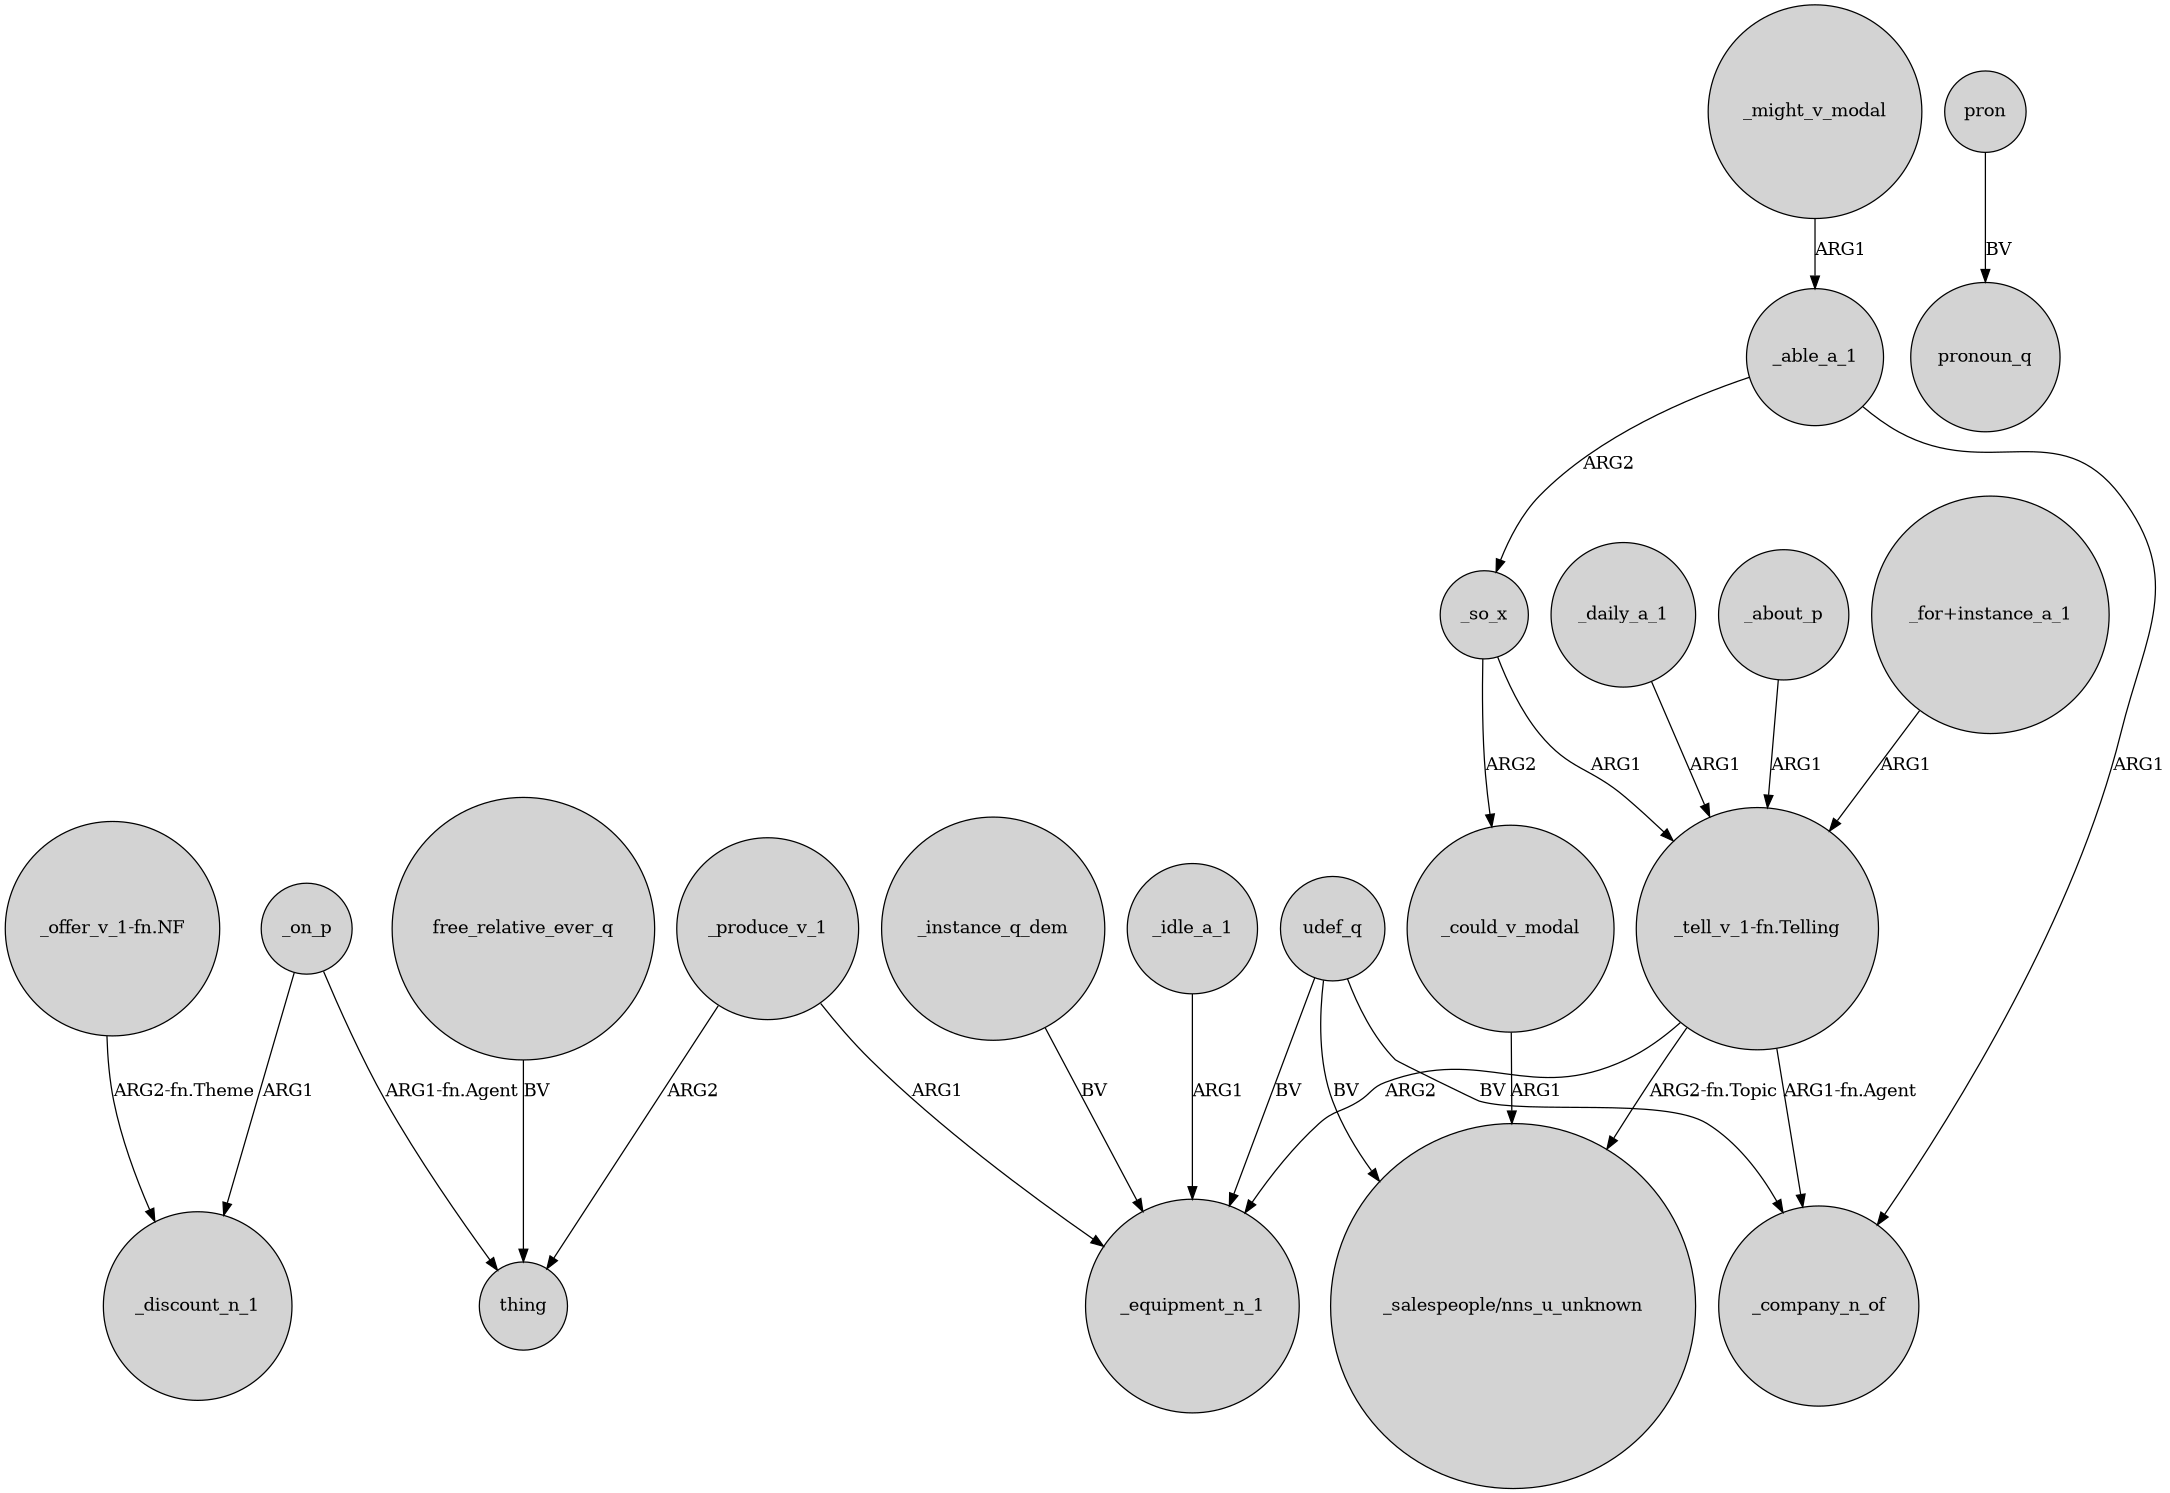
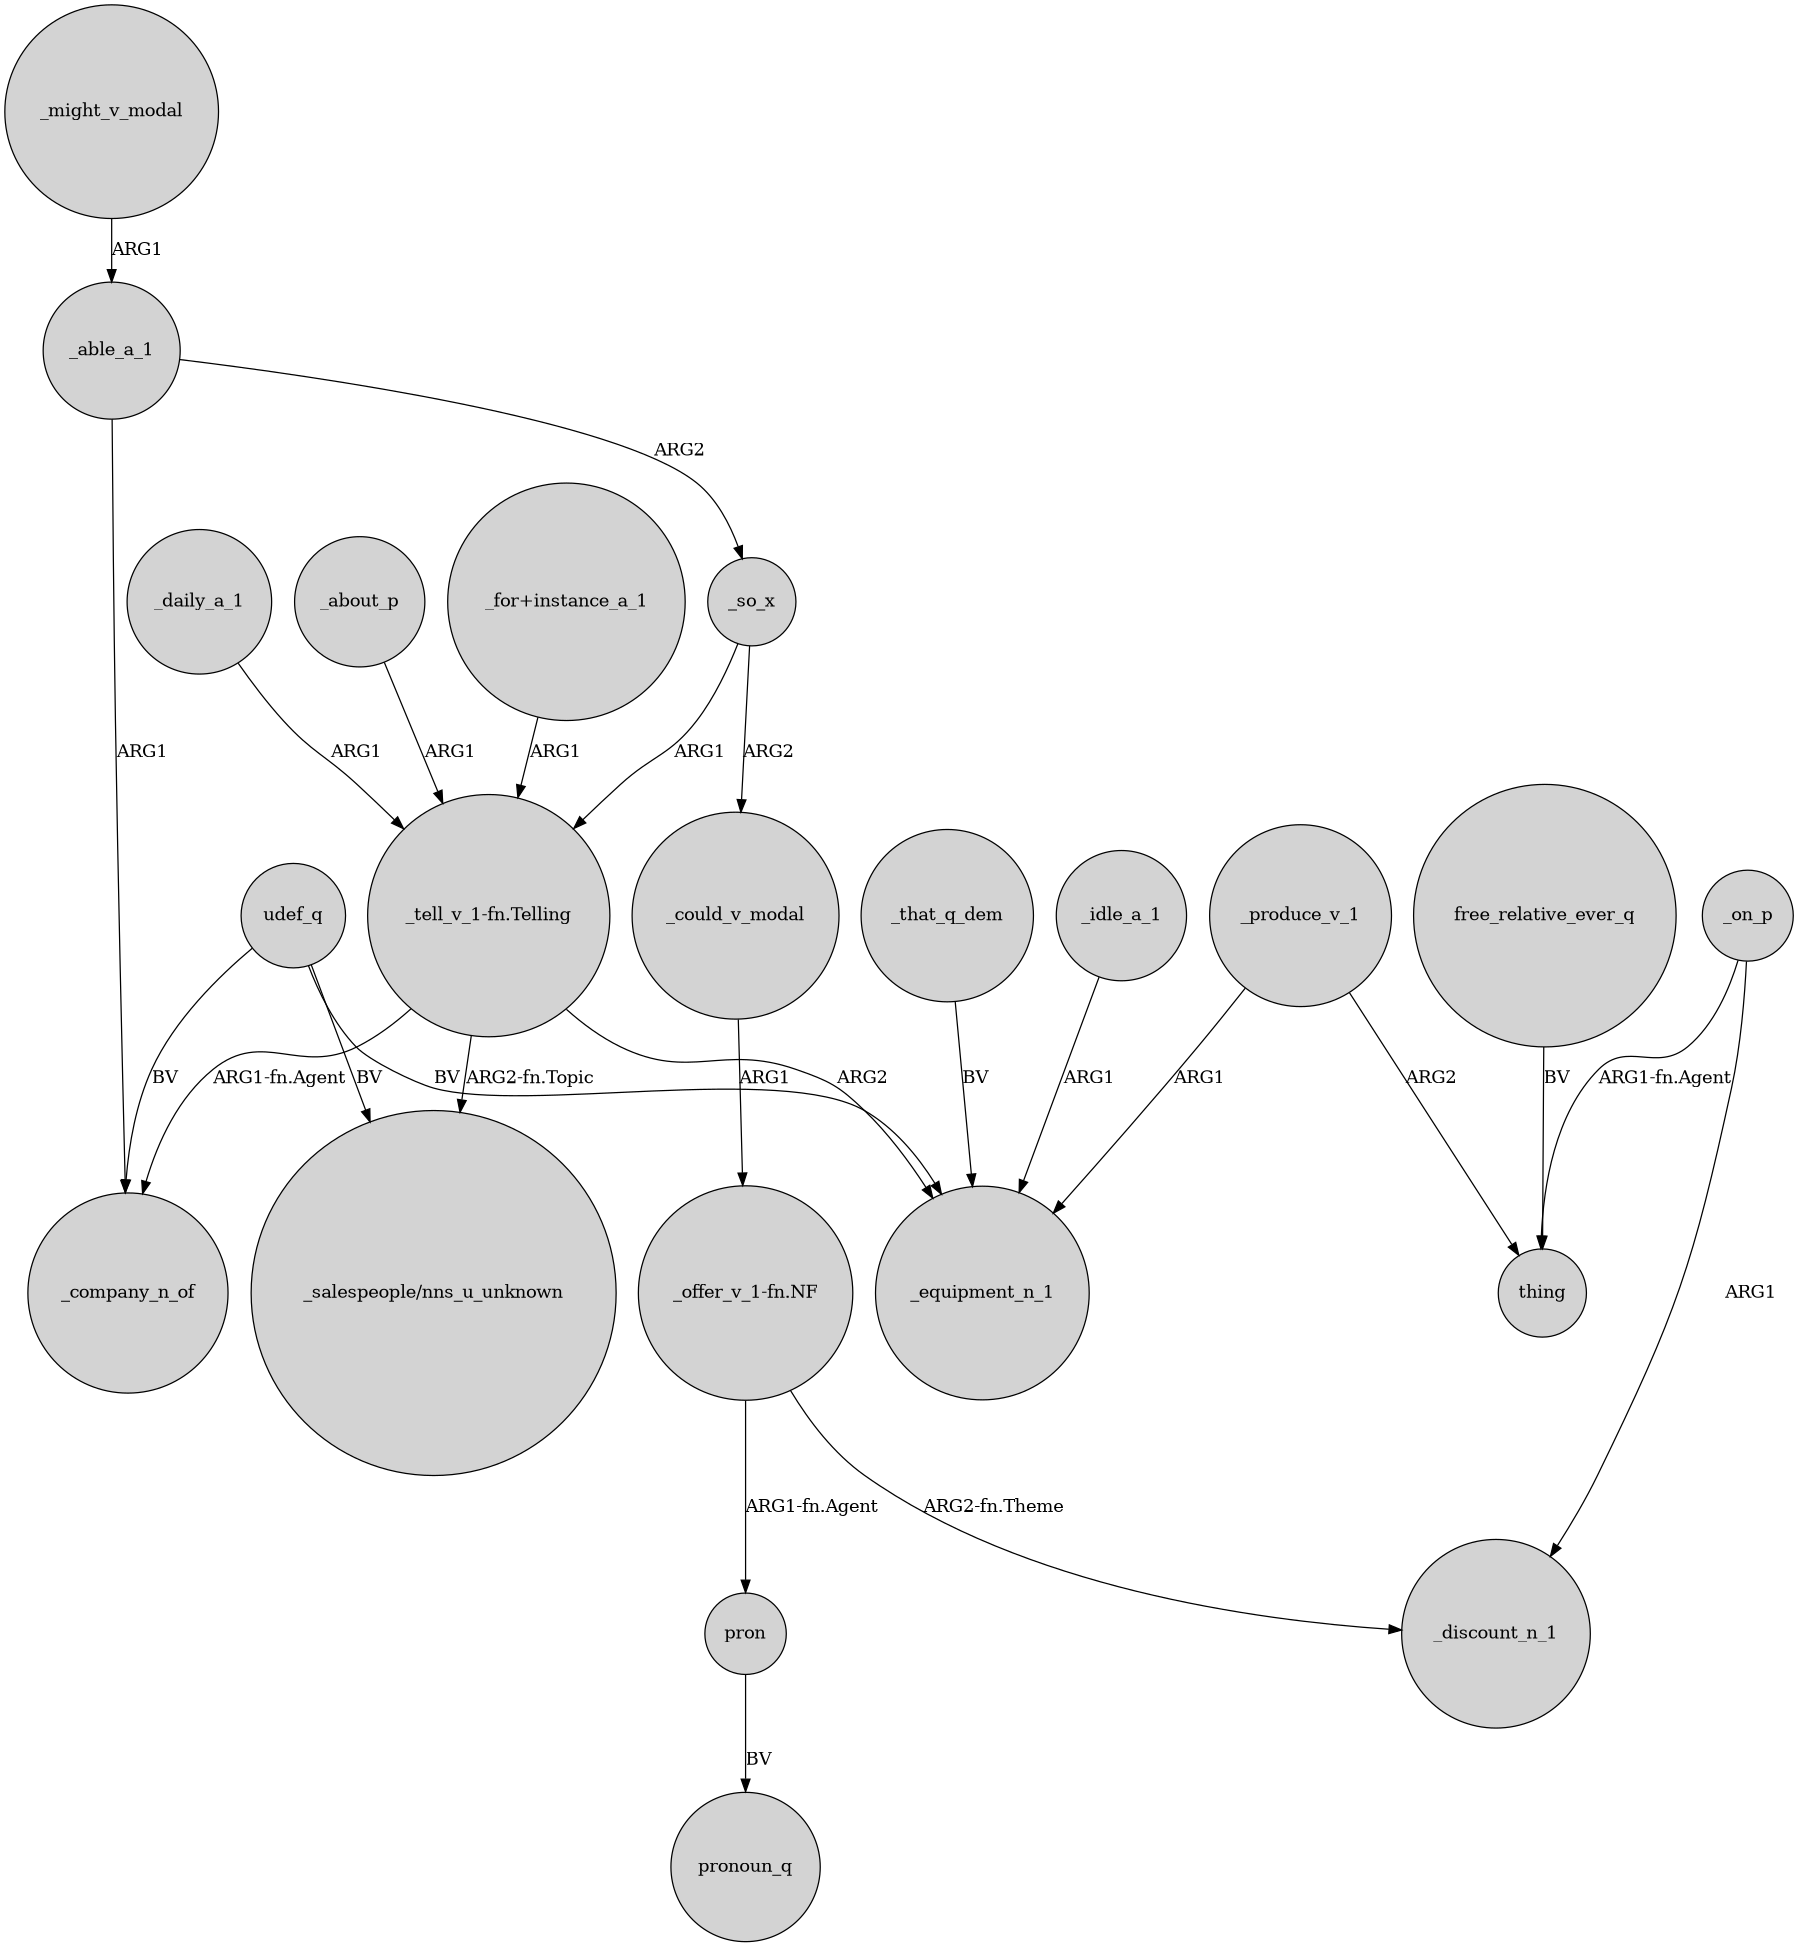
node "_instance_q_dem": label "_instance_q_dem" -> "_that_q_dem"
edge "_could_v_modal" -> "_salespeople/nns_u_unknown": now "_could_v_modal" -> "_offer_v_1-fn.NF"
edge "_offer_v_1-fn.NF" -> "pron": added, label "ARG1-fn.Agent"
